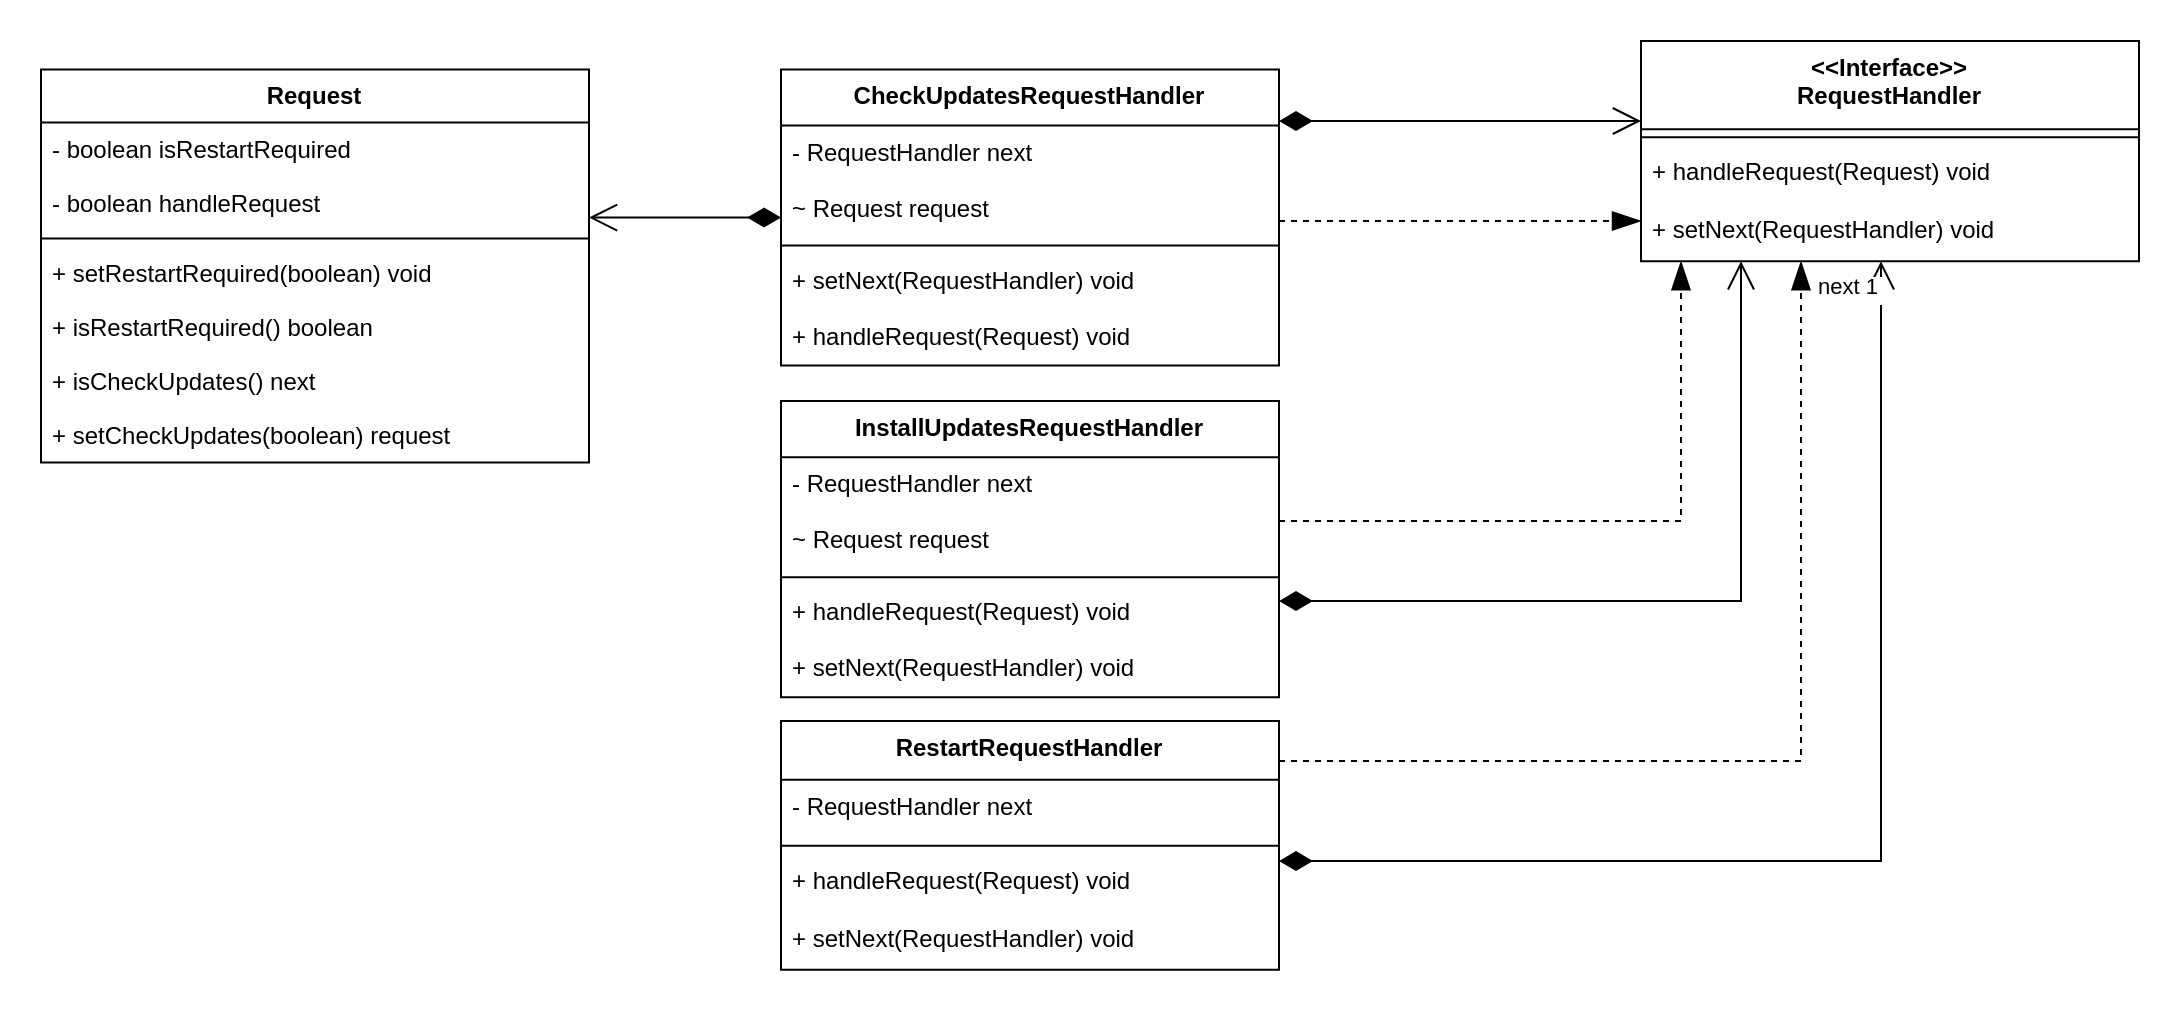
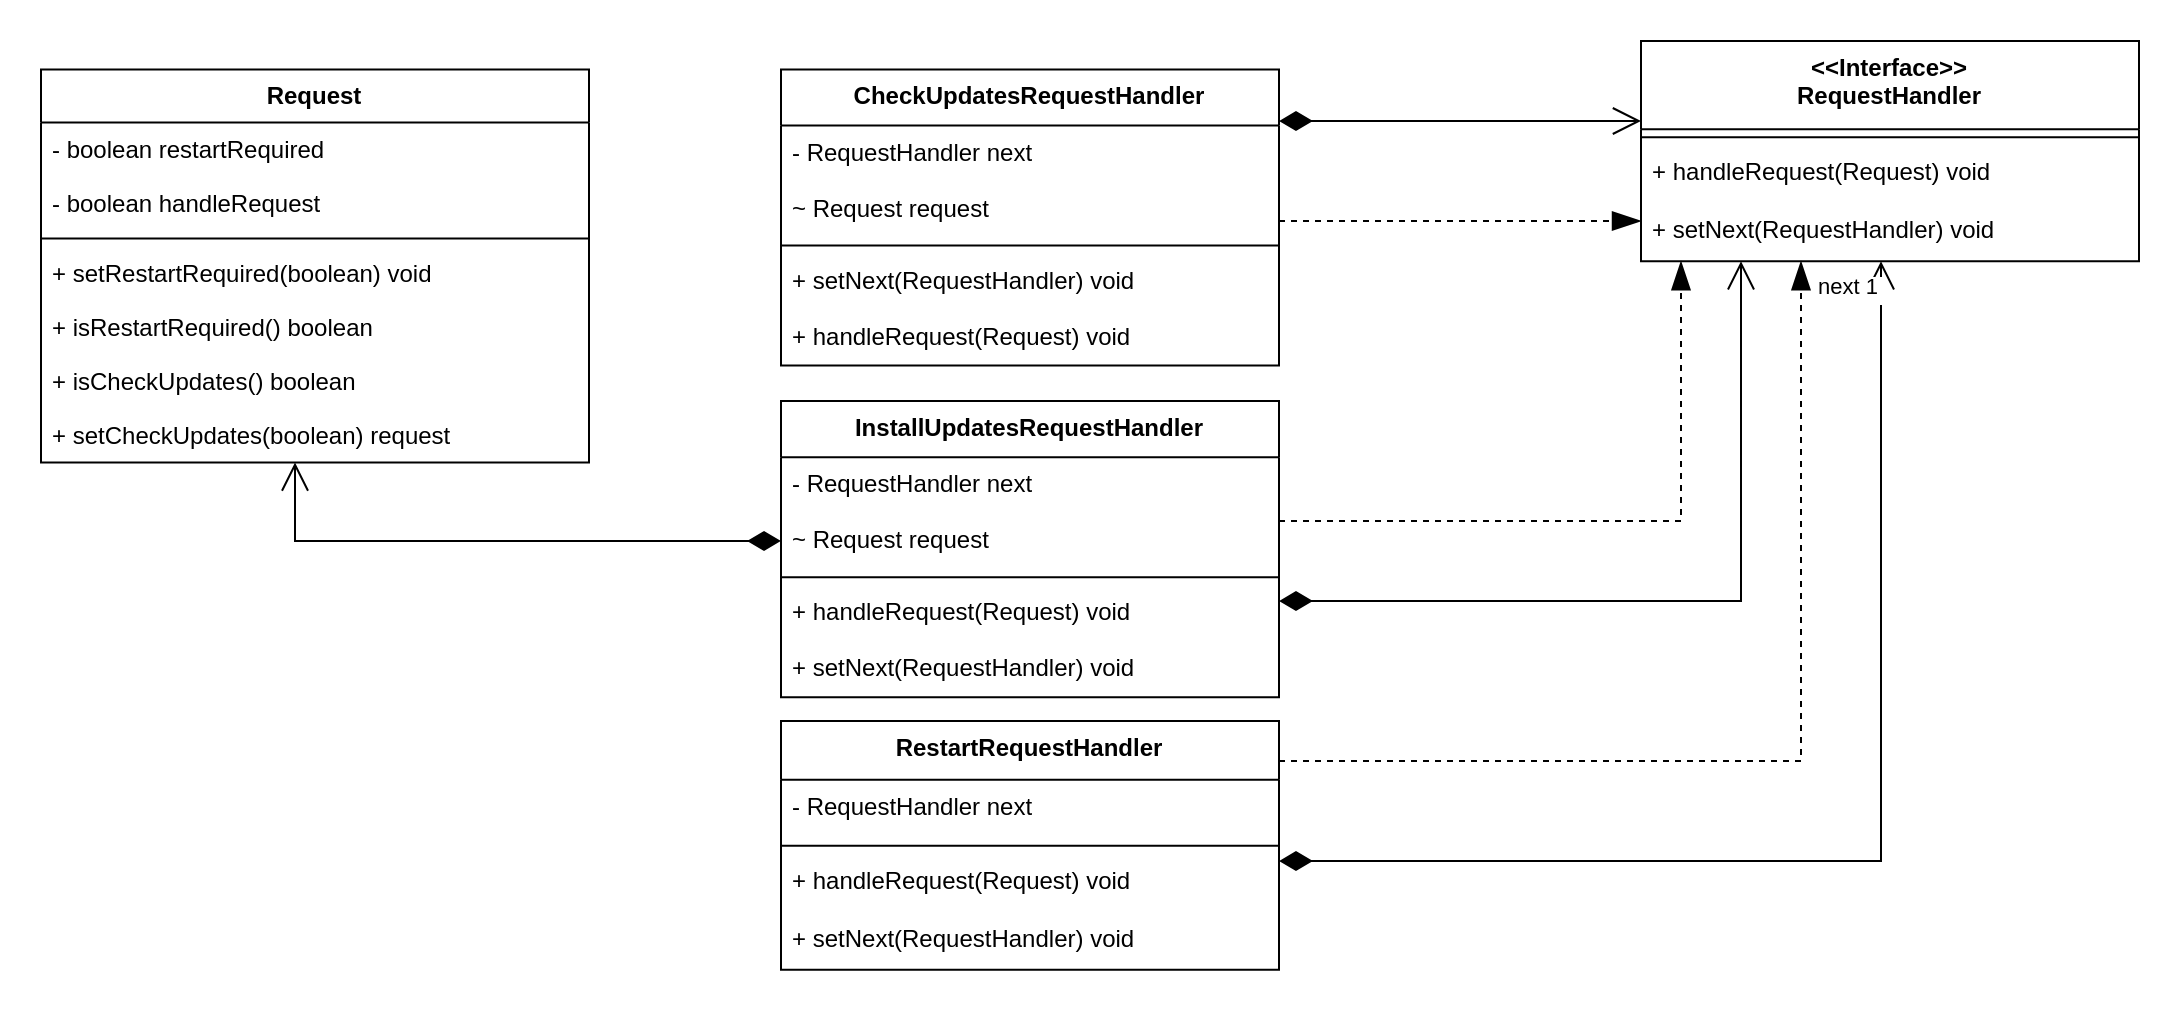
node "- boolean isRestartRequired": label "- boolean isRestartRequired" -> "- boolean restartRequired"
edge "CheckUpdatesRequestHandler" -- "Request": removed
node "+ isCheckUpdates() next": label "+ isCheckUpdates() next" -> "+ isCheckUpdates() boolean"
edge "Request" -- "InstallUpdatesRequestHandler": added
